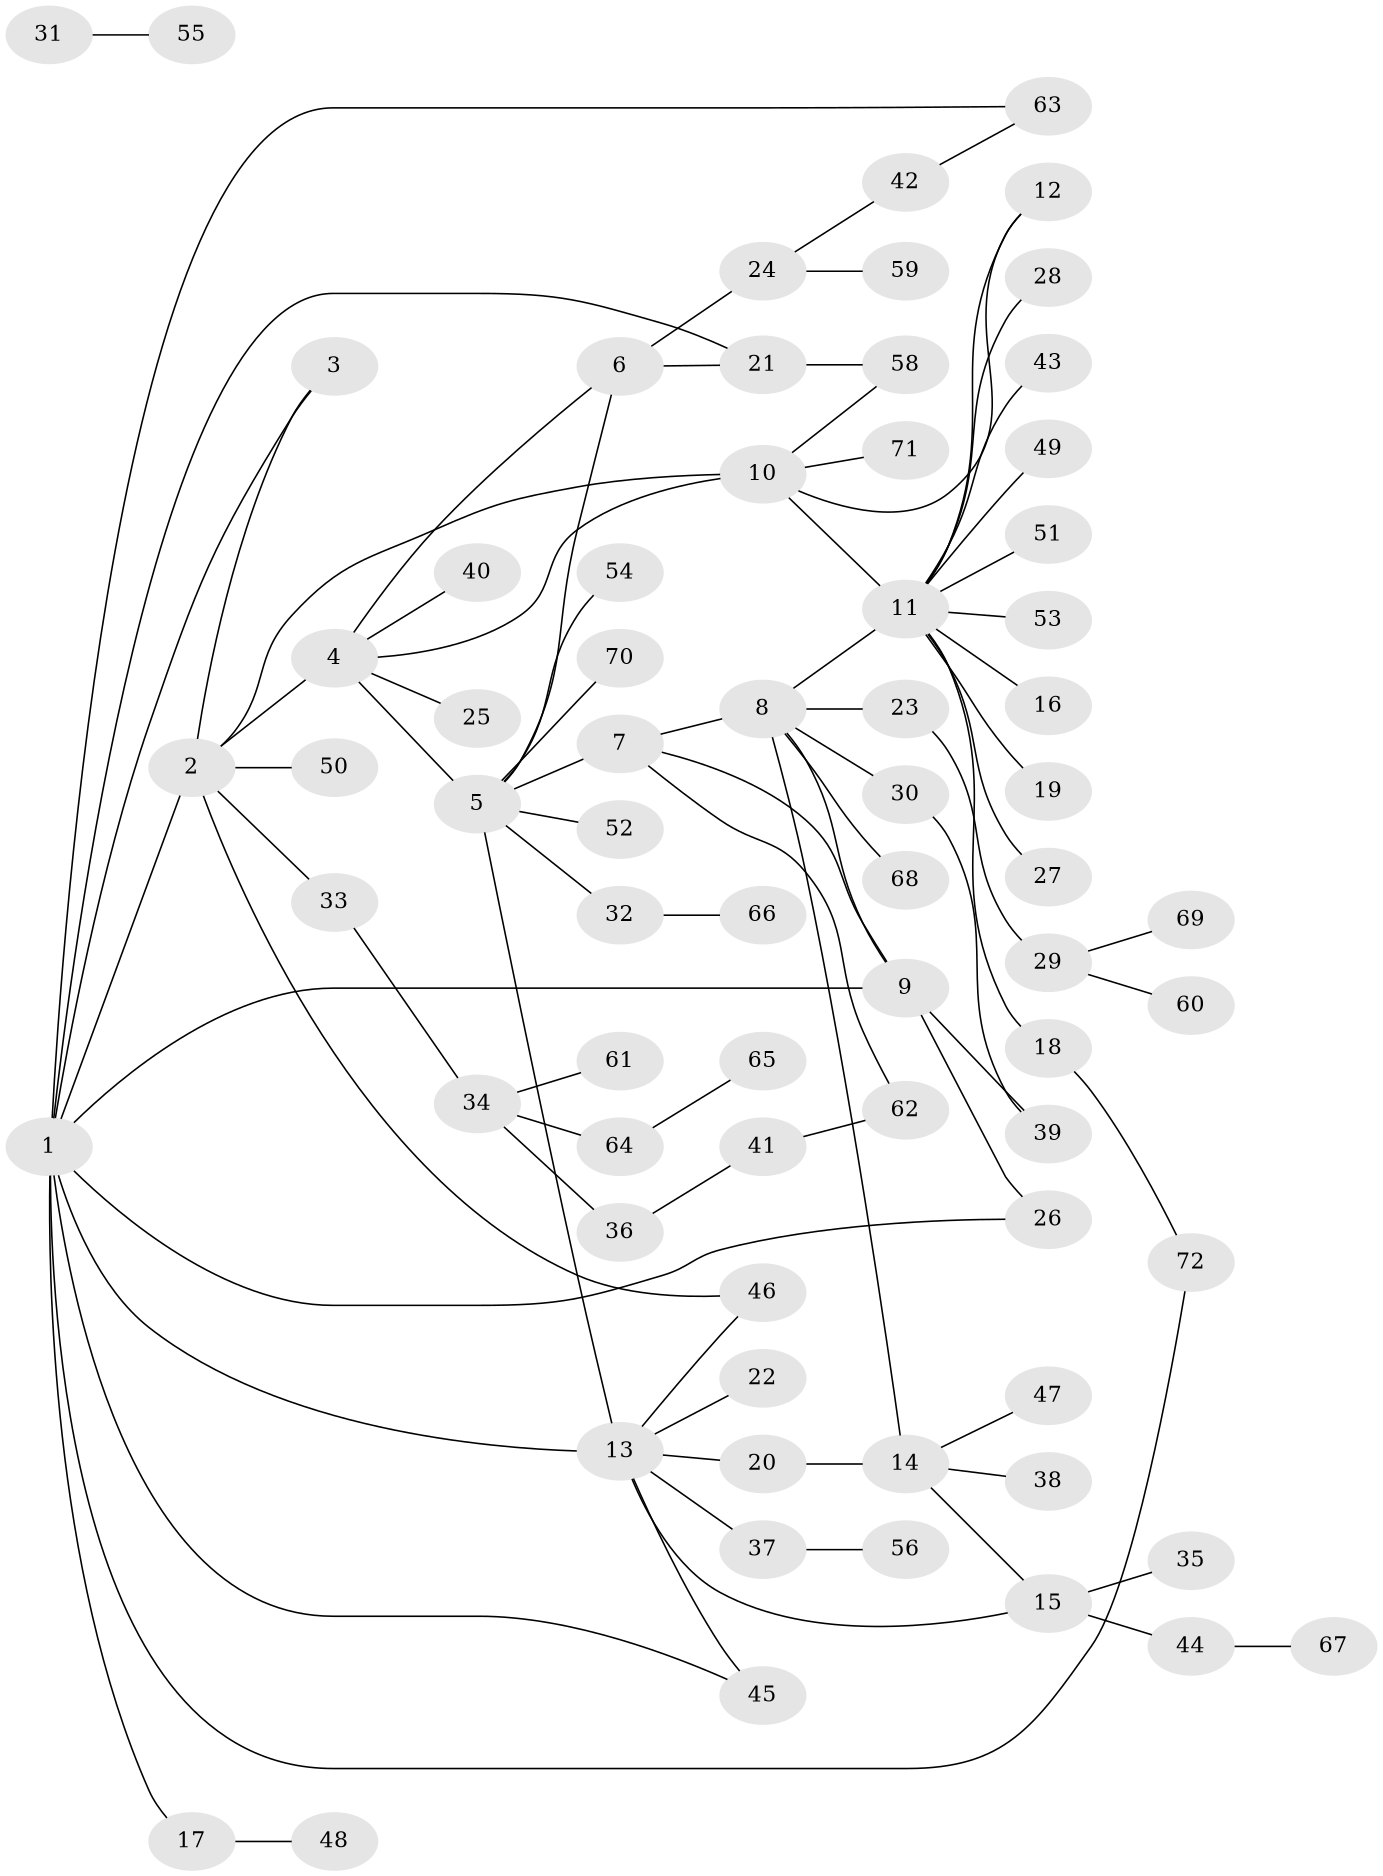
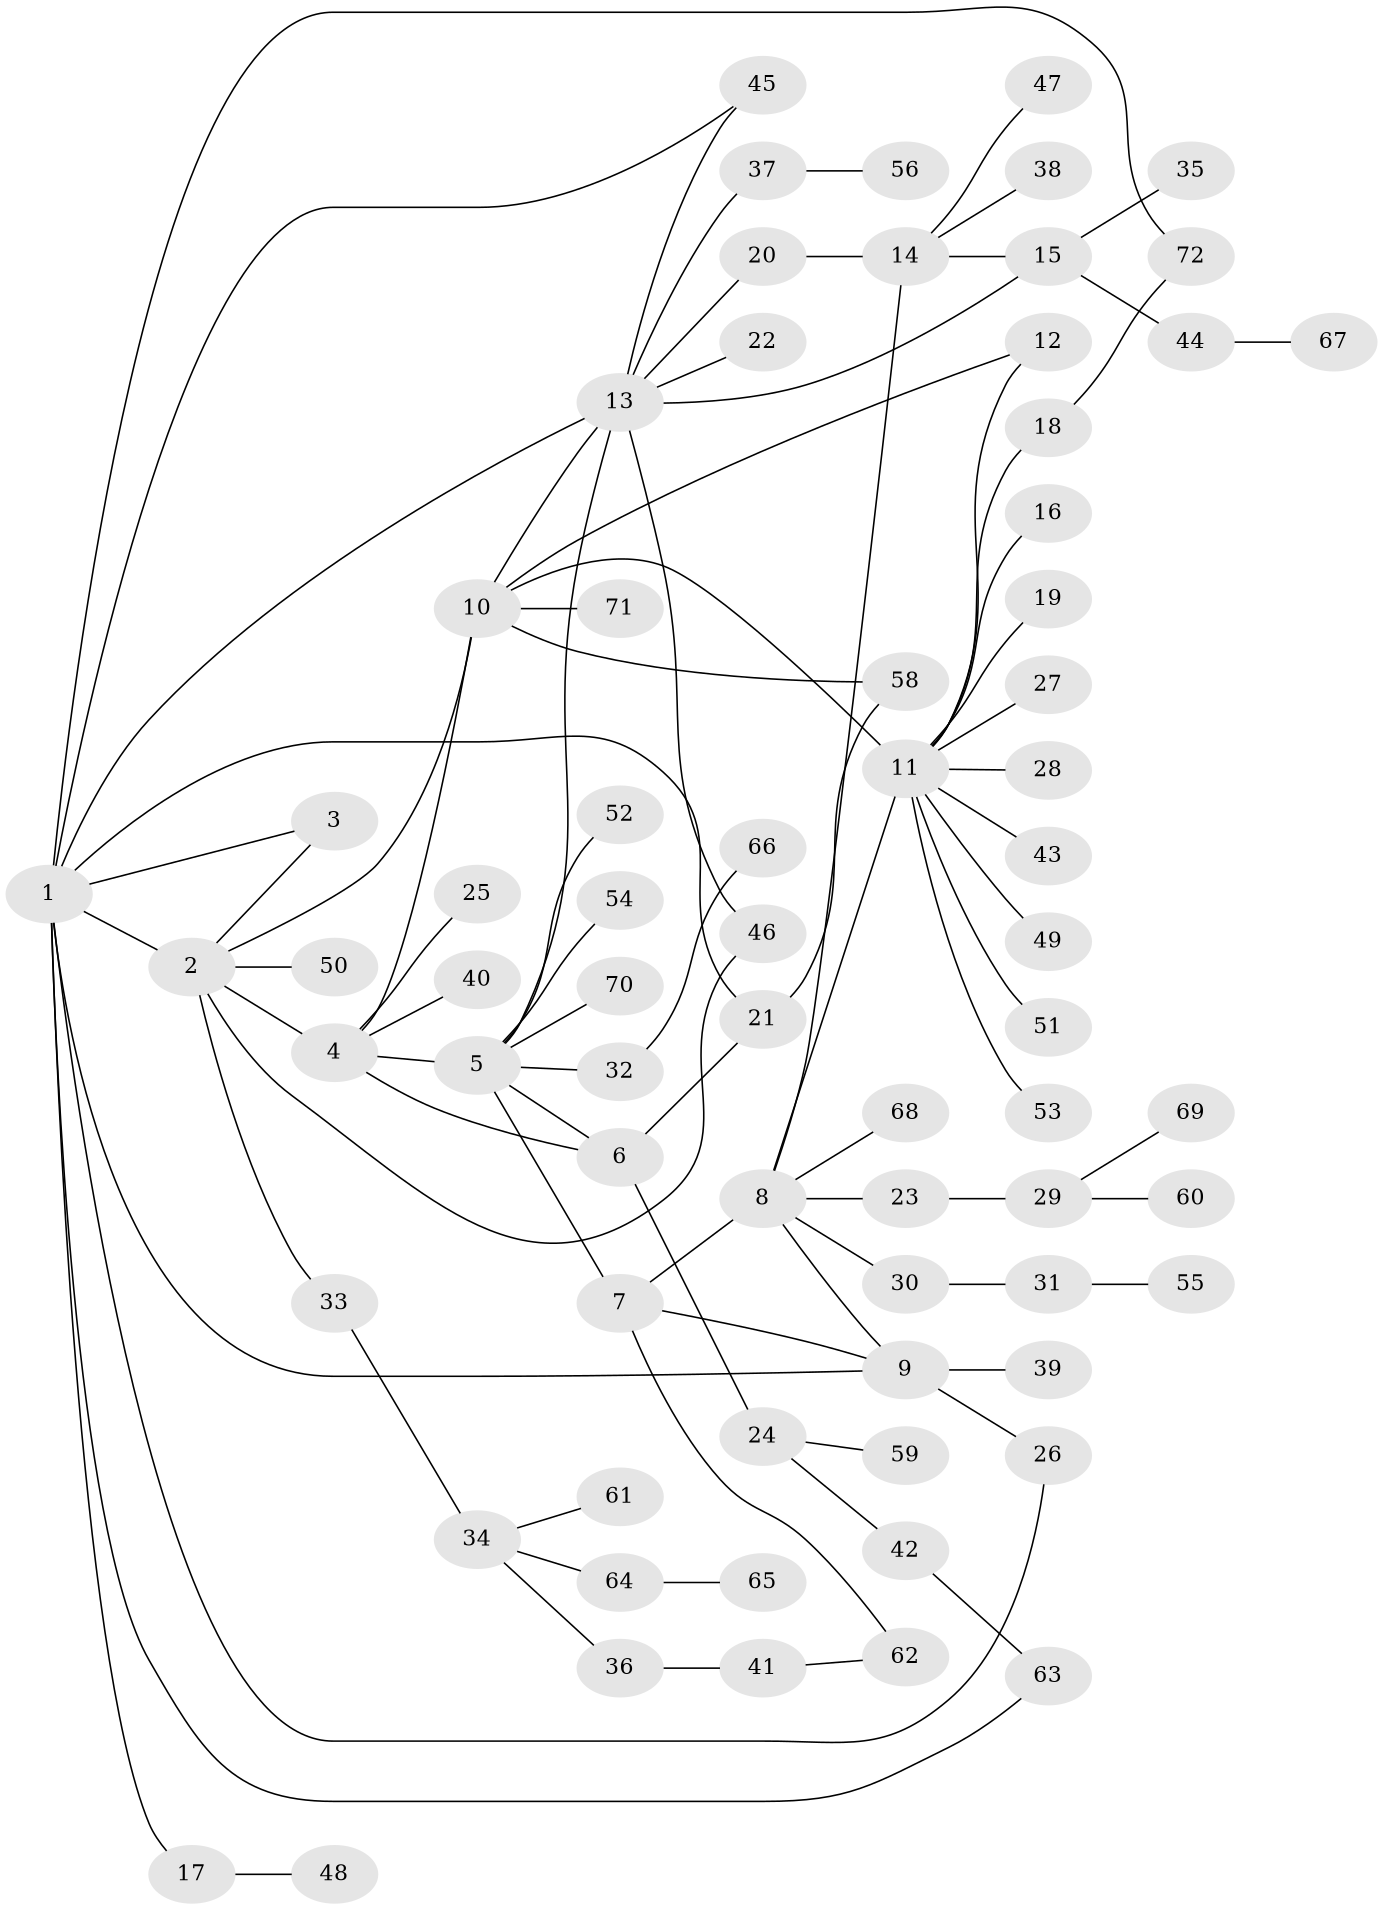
edge "13" -- "10": added
edge "30" -- "39": now "30" -- "31"
